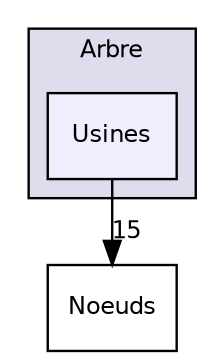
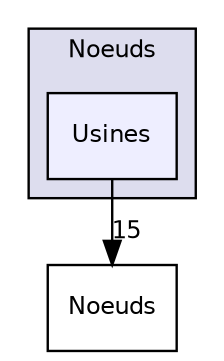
cluster "Arbre": label "Arbre" -> "Noeuds"
